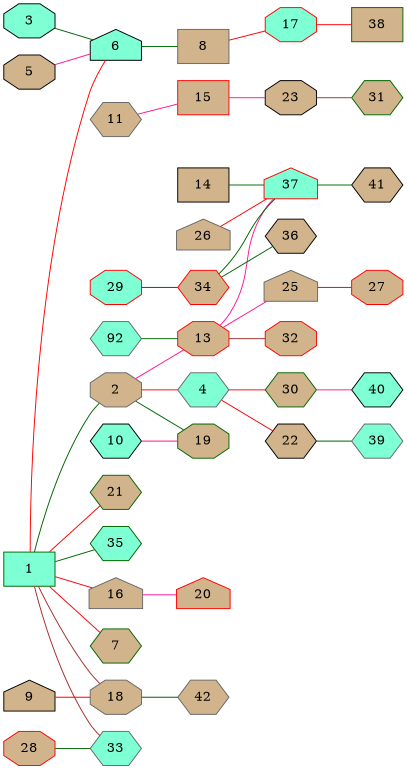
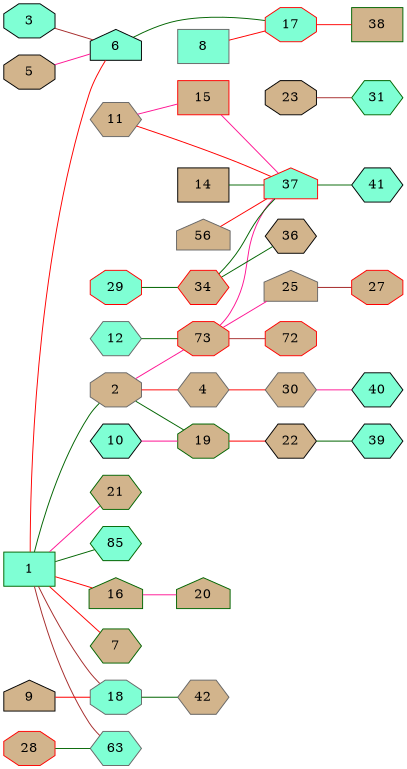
edge "3" -- "6": color darkgreen -> brown
edge "6" -- "8": now "6" -- "17"
node "8": fillcolor tan -> aquamarine
edge "15" -- "23": now "15" -- "37"
node "31": fillcolor tan -> aquamarine
edge "11" -- "37": added
node "41": fillcolor tan -> aquamarine
node "26": label "26" -> "56"
node "92": label "92" -> "12"
node "13": label "13" -> "73"
node "32": label "32" -> "72"
node "4": fillcolor aquamarine -> tan
node "30": color darkgreen -> gray40
edge "4" -- "22": now "19" -- "22"
node "39": color gray40 -> black
edge "21" -- "1": color red -> deeppink
node "35": label "35" -> "85"
node "16": color gray40 -> darkgreen
node "20": color red -> darkgreen
node "18": fillcolor tan -> aquamarine
node "33": label "33" -> "63"
